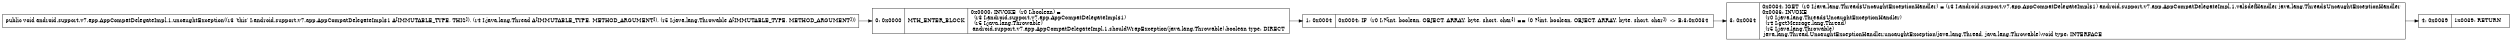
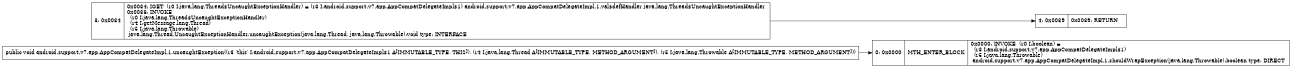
node "1: 0x0004": removed
node "4: 0x0039": text "1x0039: RETURN" -> "0x0039: RETURN"
